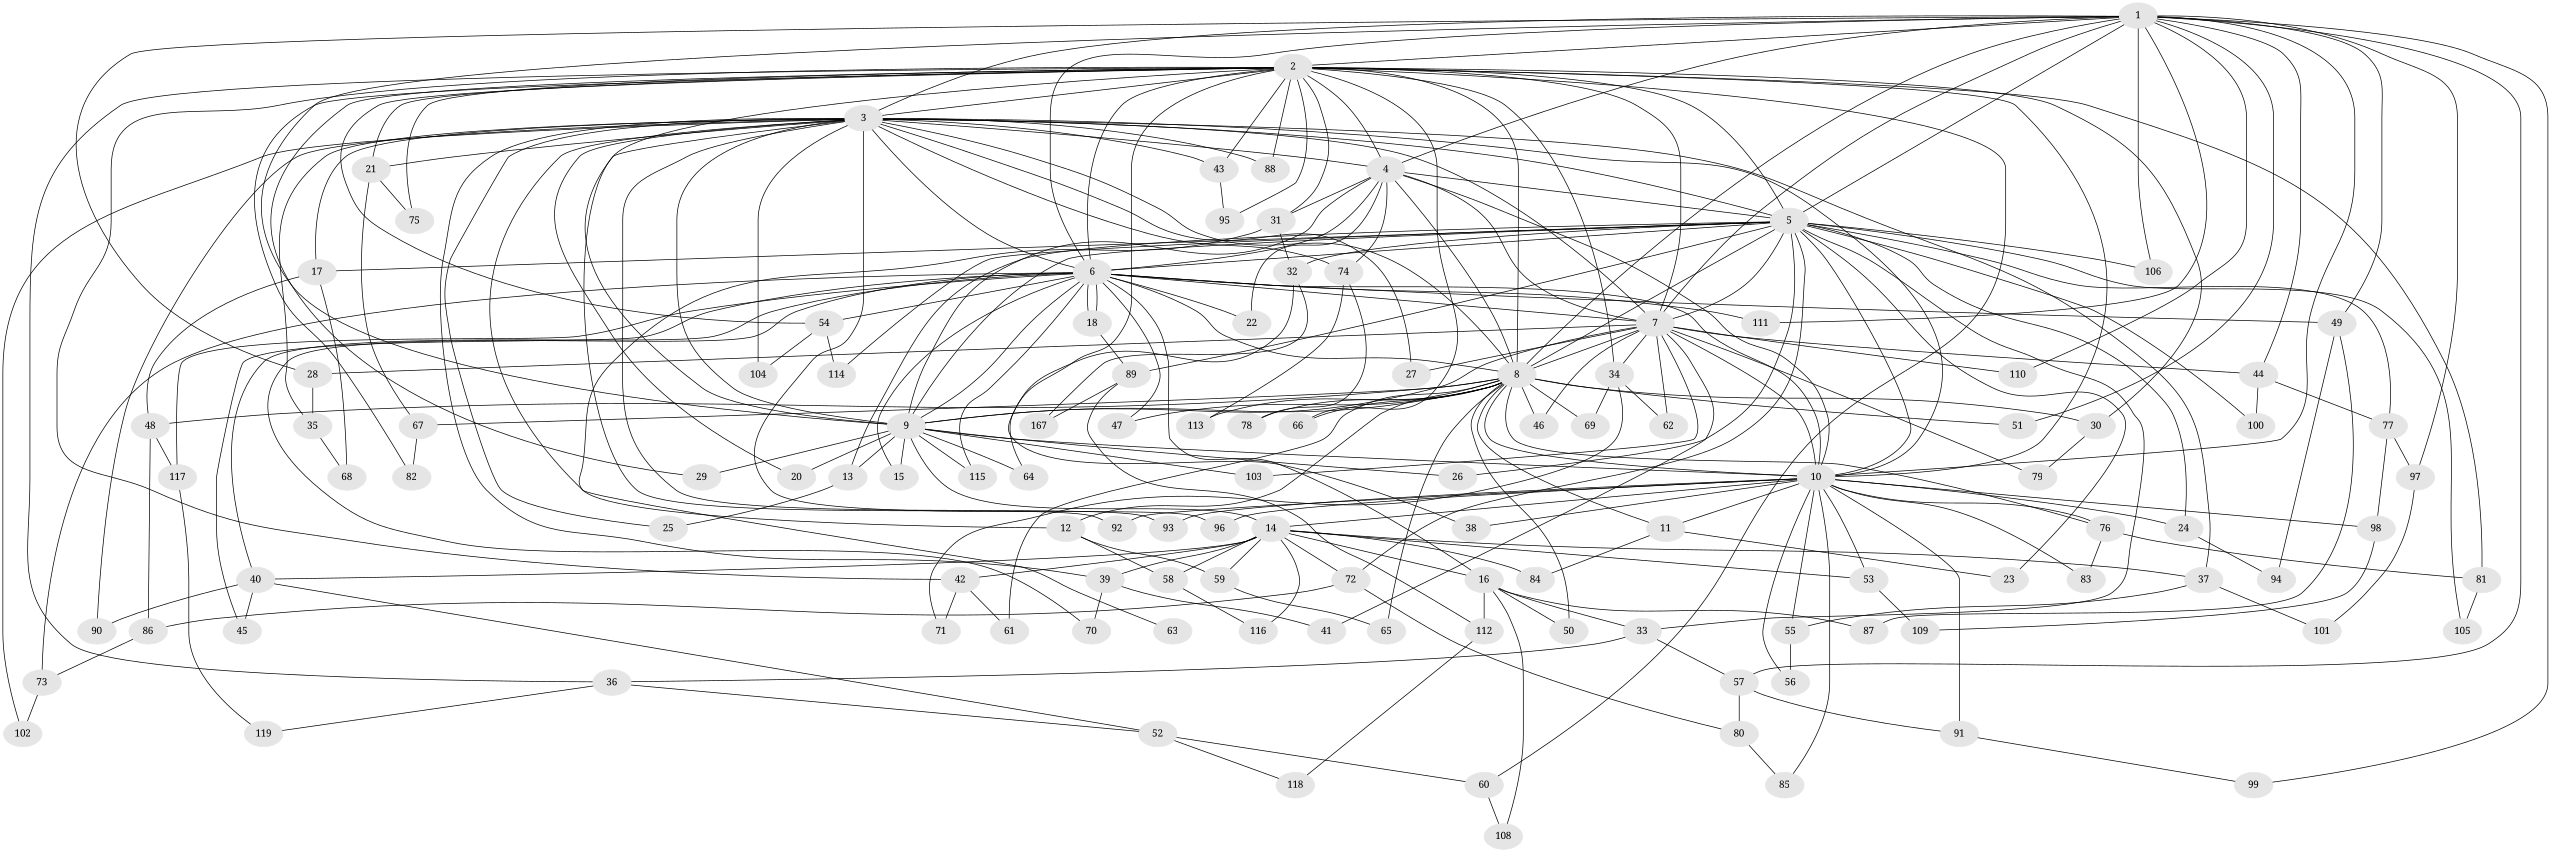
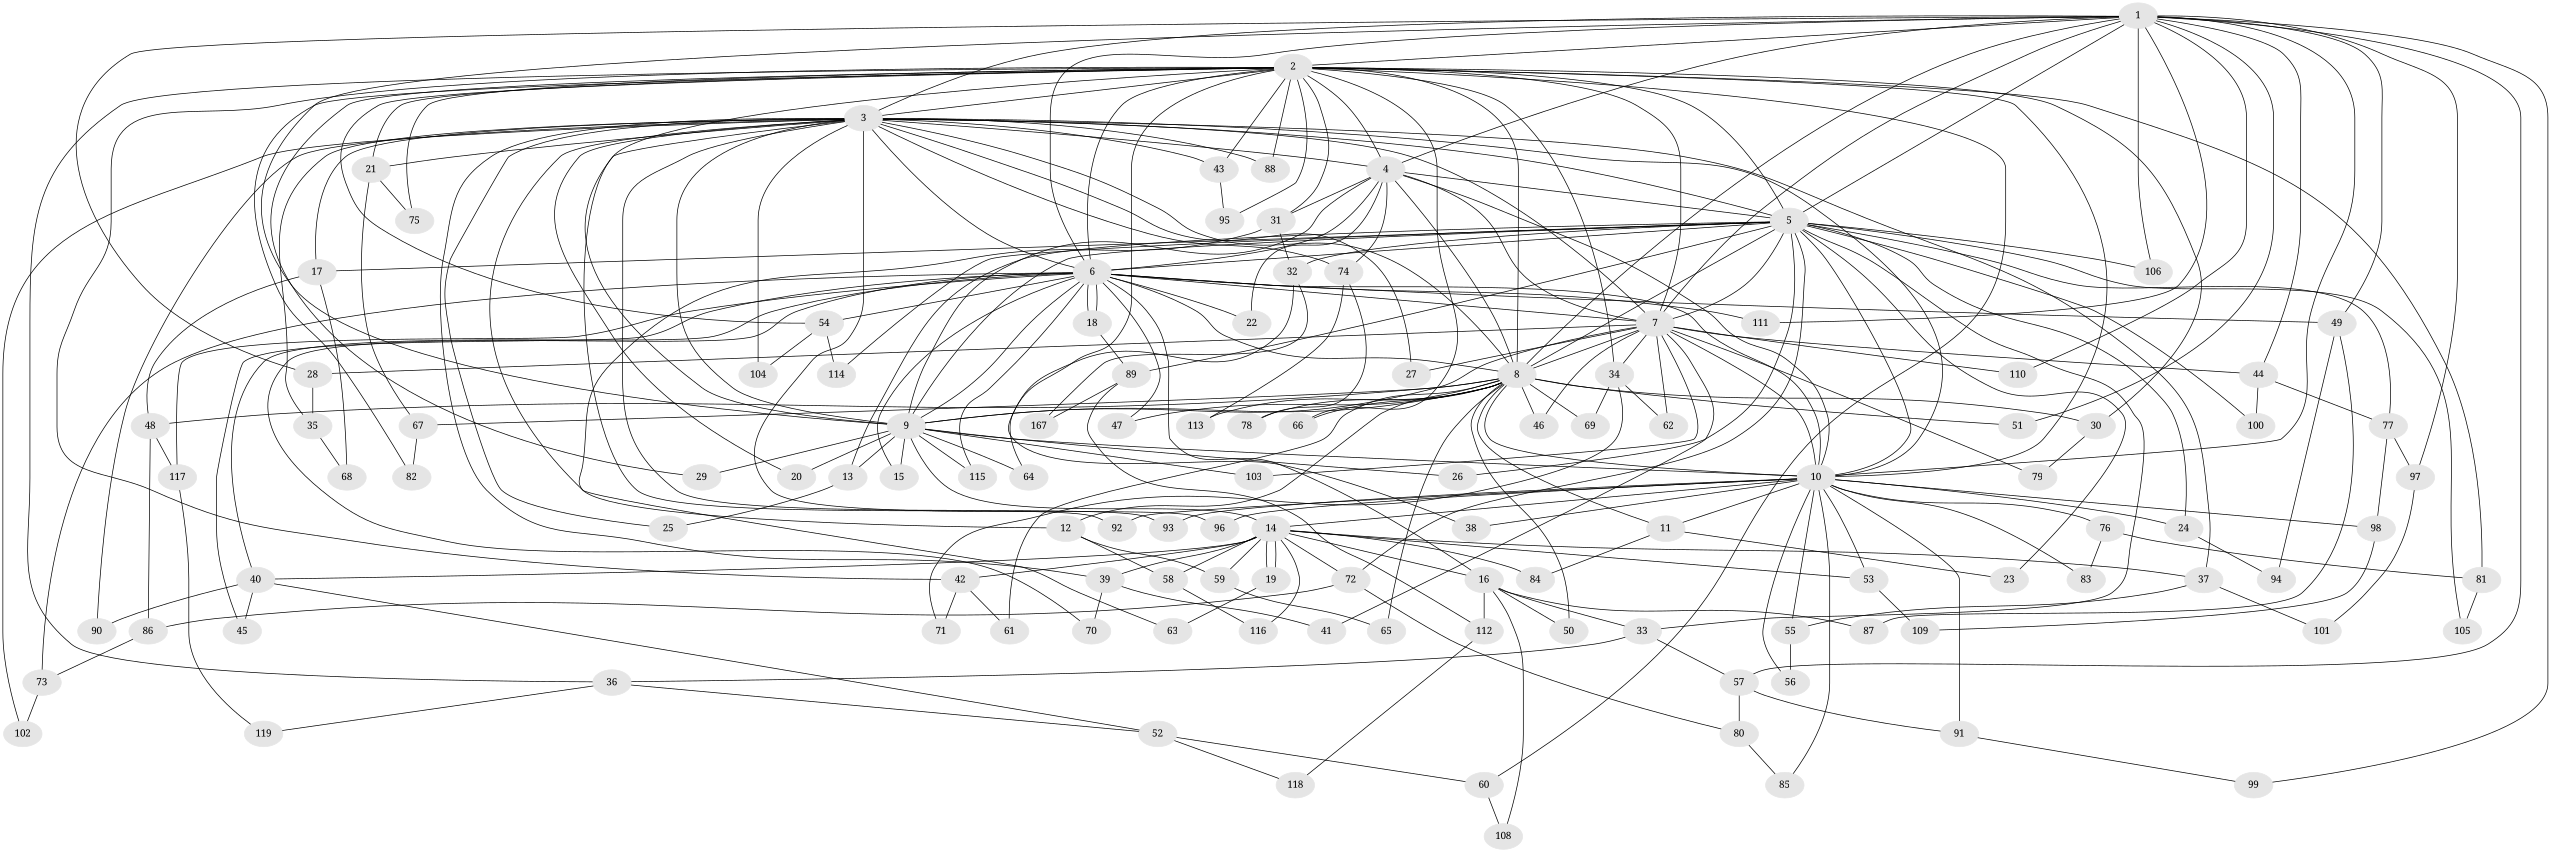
edge "8" -- "76": removed
node "19": added
